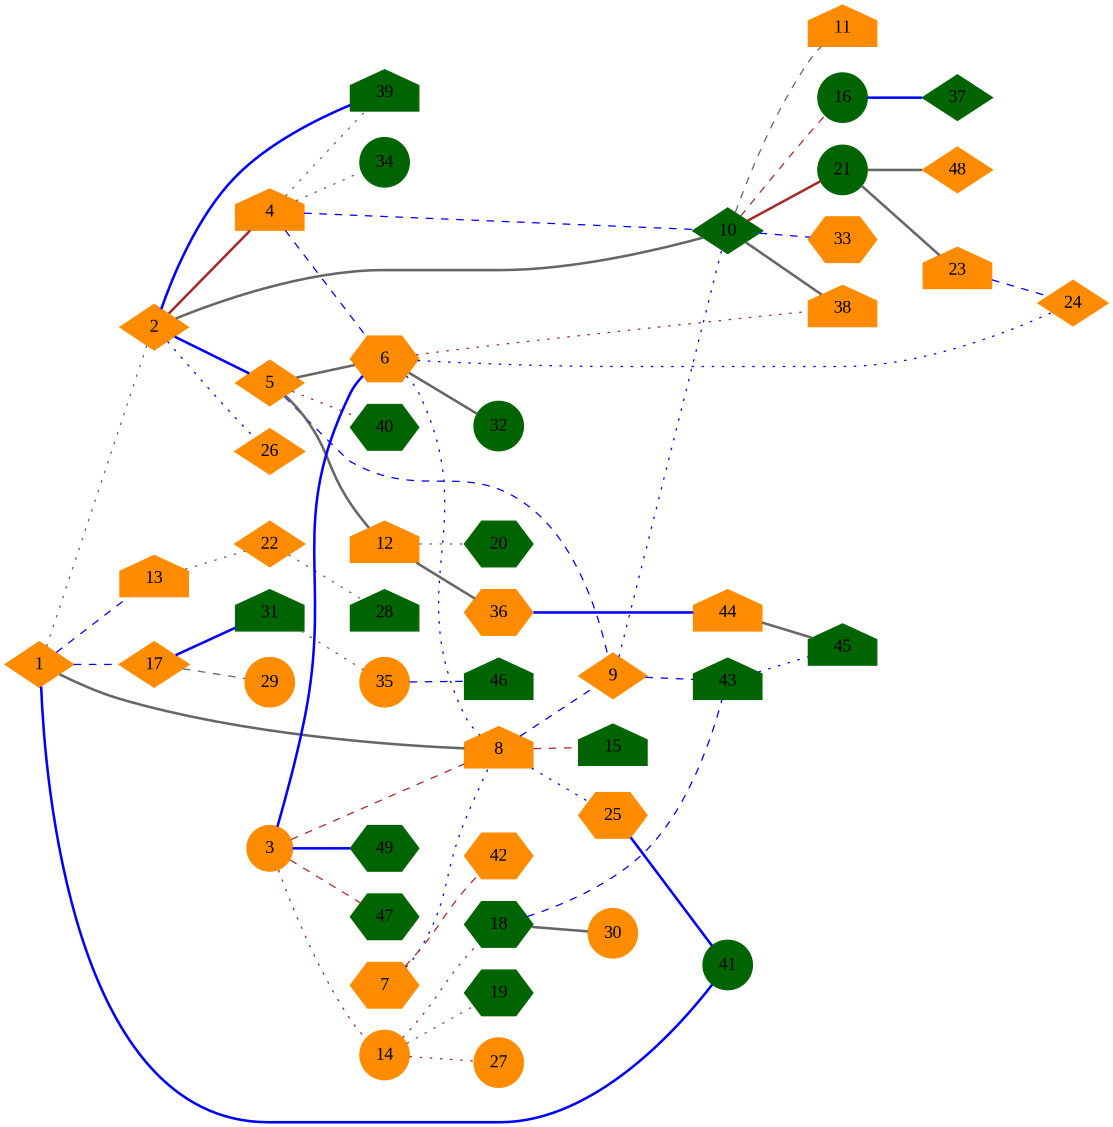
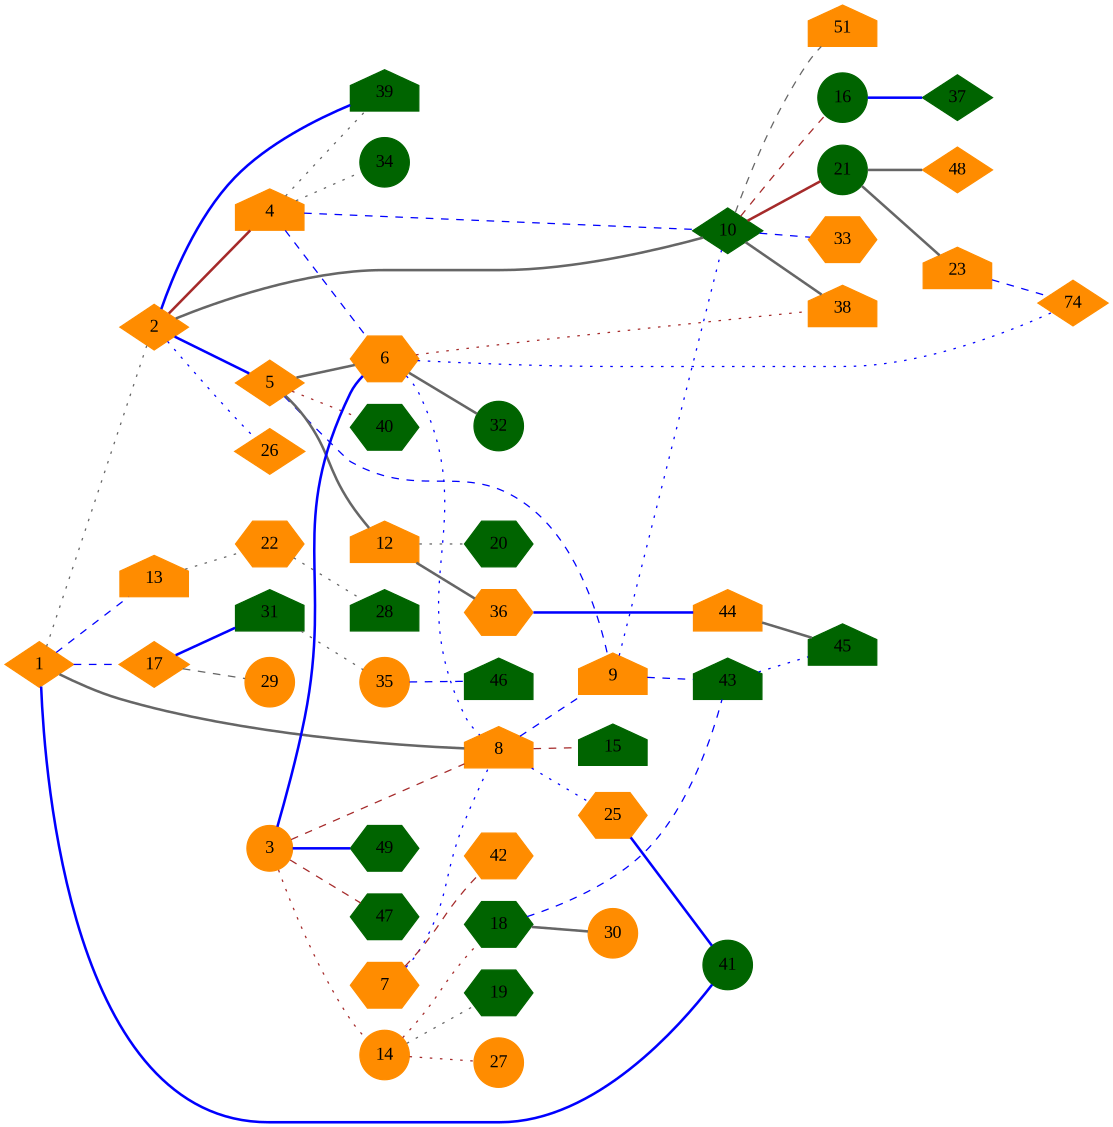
node "11": label "11" -> "51"
node "24": label "24" -> "74"
node "22": shape diamond -> hexagon
node "9": shape diamond -> house
